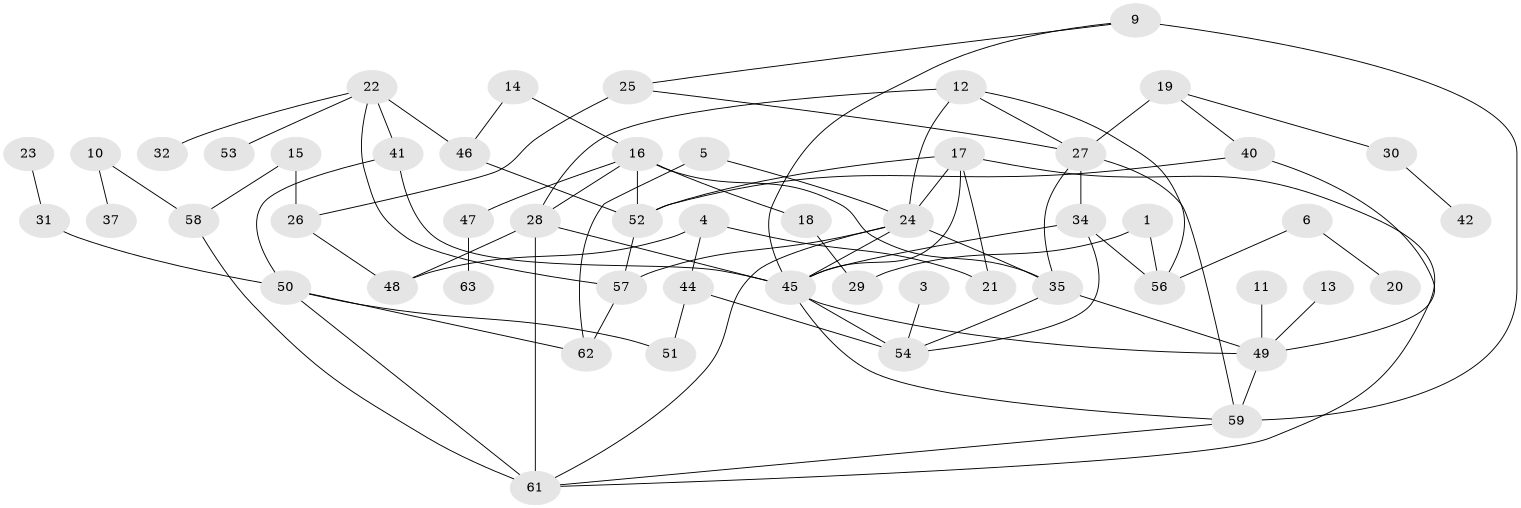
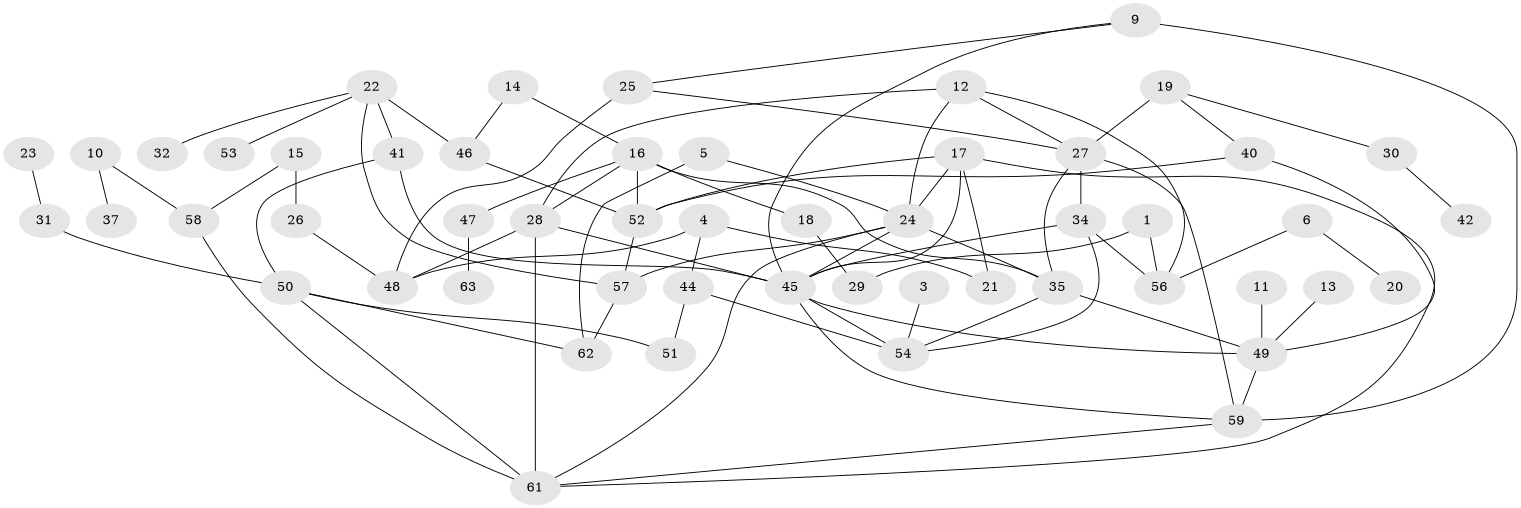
edge "25" -- "26": now "25" -- "48"
